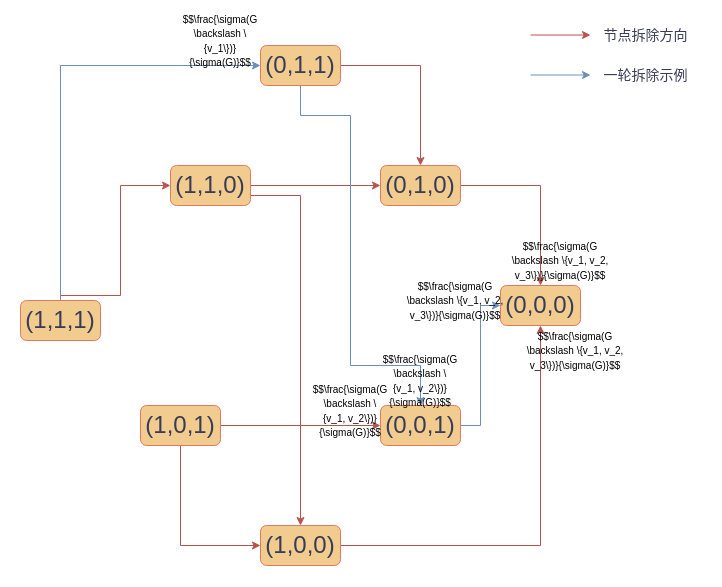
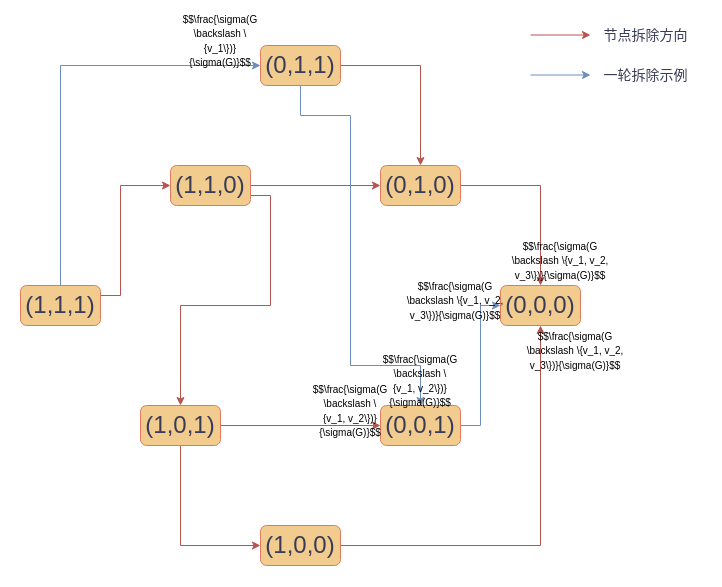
node "(1,1,1)": moved (61, 321) -> (61, 306)
edge "(1,1,0)" -> "(1,0,0)": now "(1,1,0)" -> "(1,0,1)"
